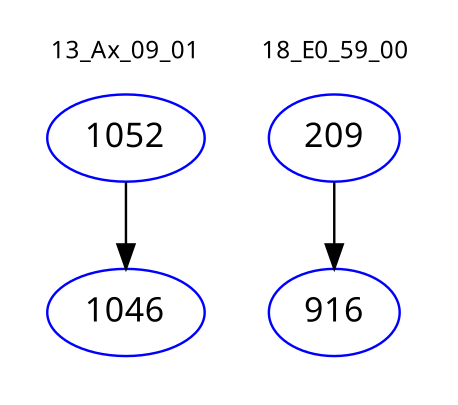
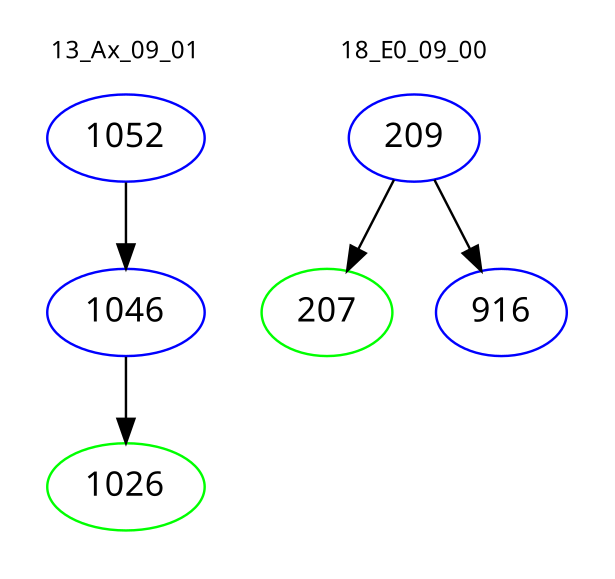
cluster "18_E0_59_00": label "18_E0_59_00" -> "18_E0_09_00"
node "207": added
node "1026": added
